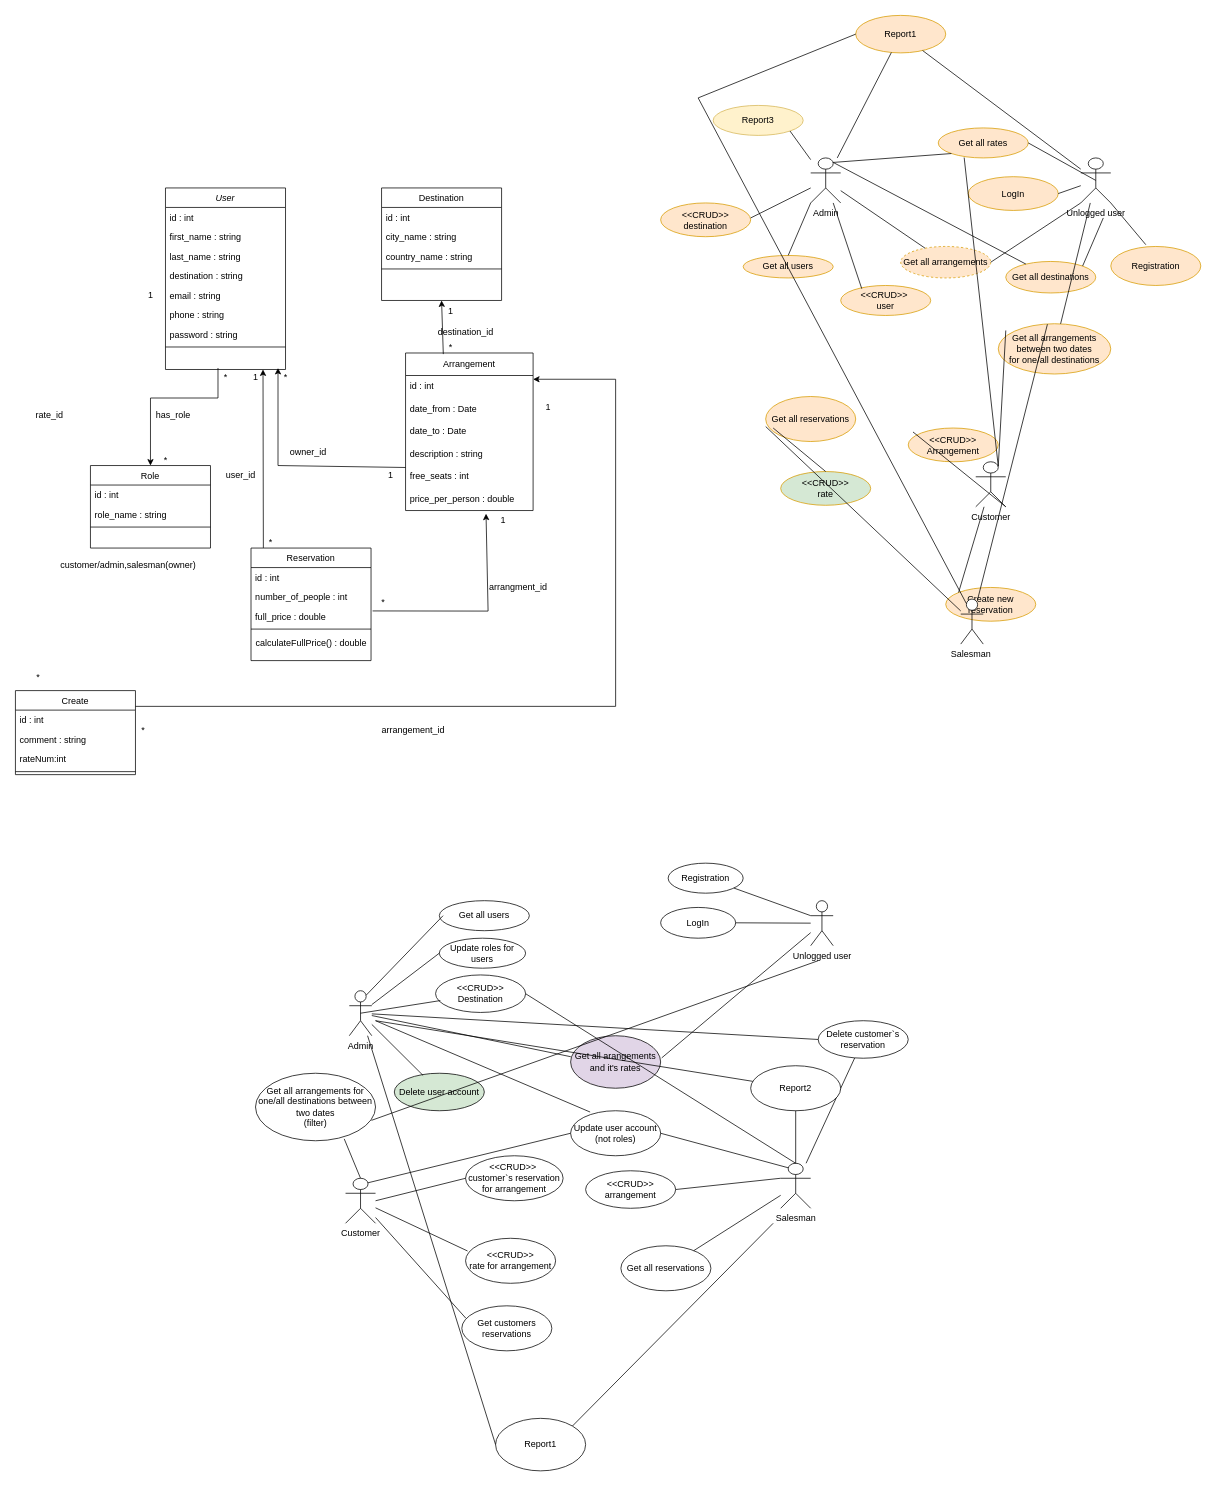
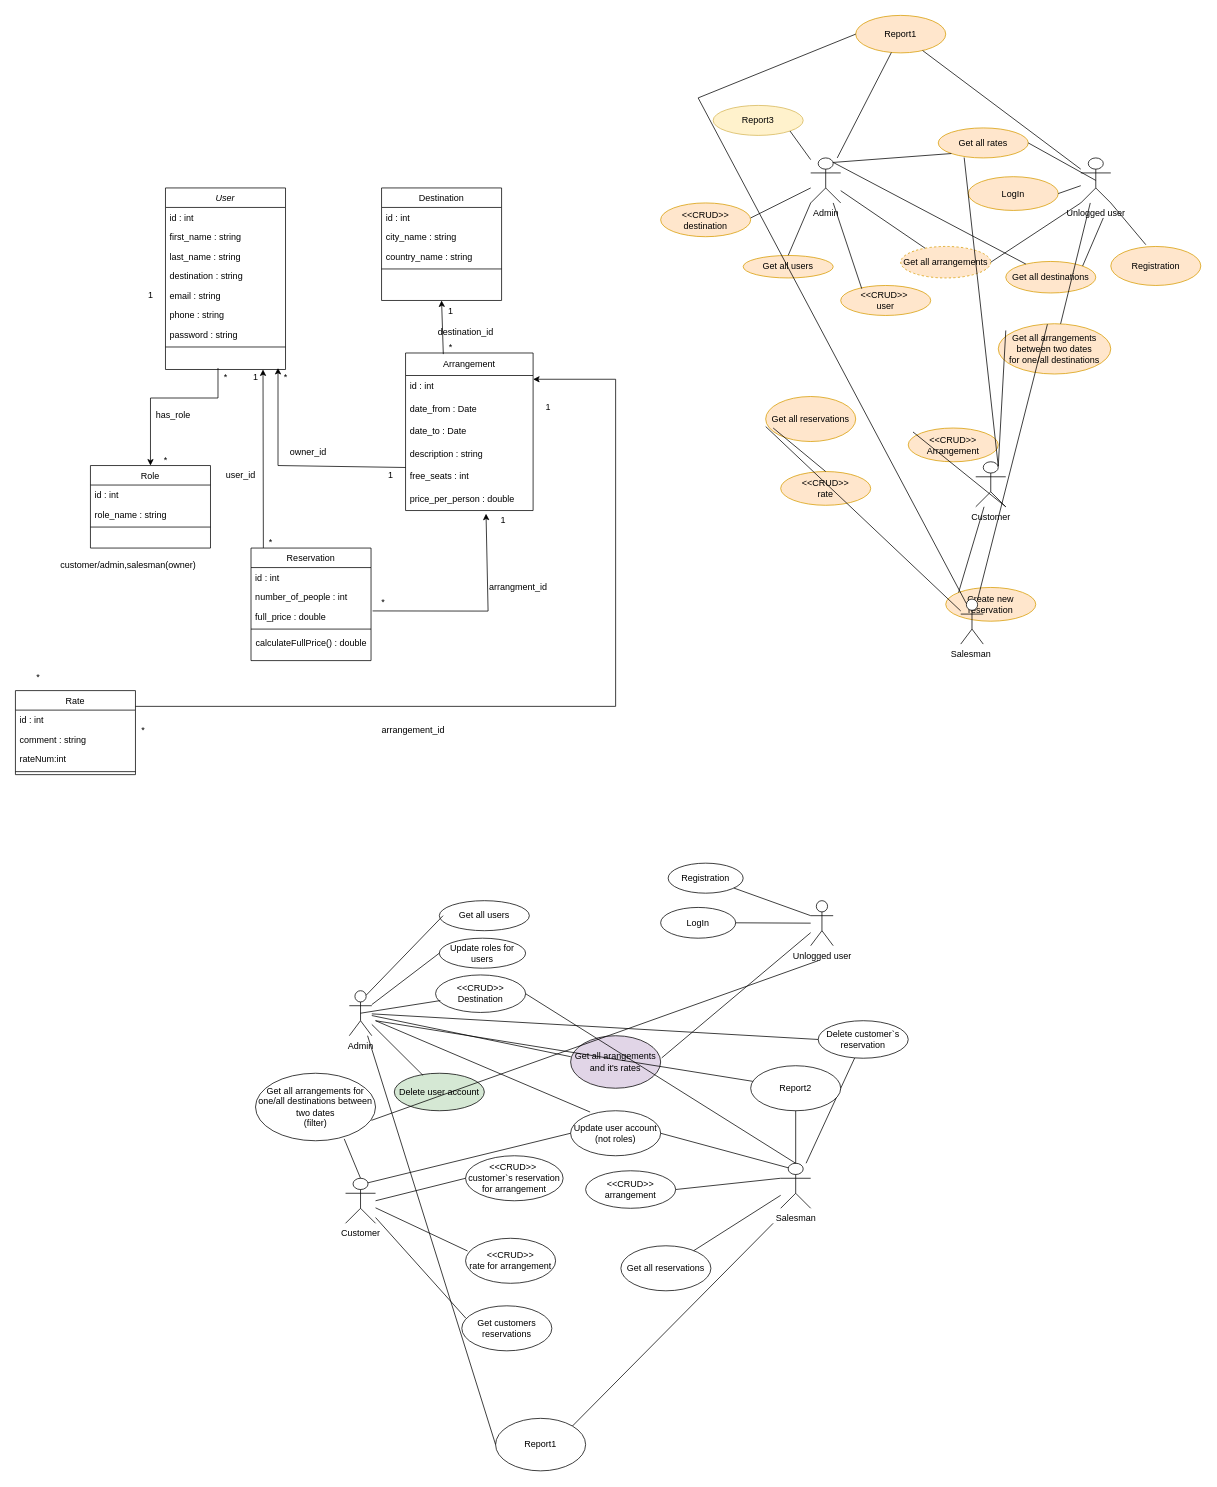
node "rate_id": removed
node "<<CRUD>> rate": fillcolor #d5e8d4 -> #ffe6cc
node "Create": label "Create" -> "Rate"
